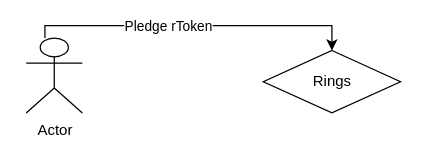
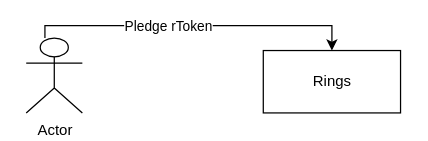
node "Rings": shape diamond -> rectangle
